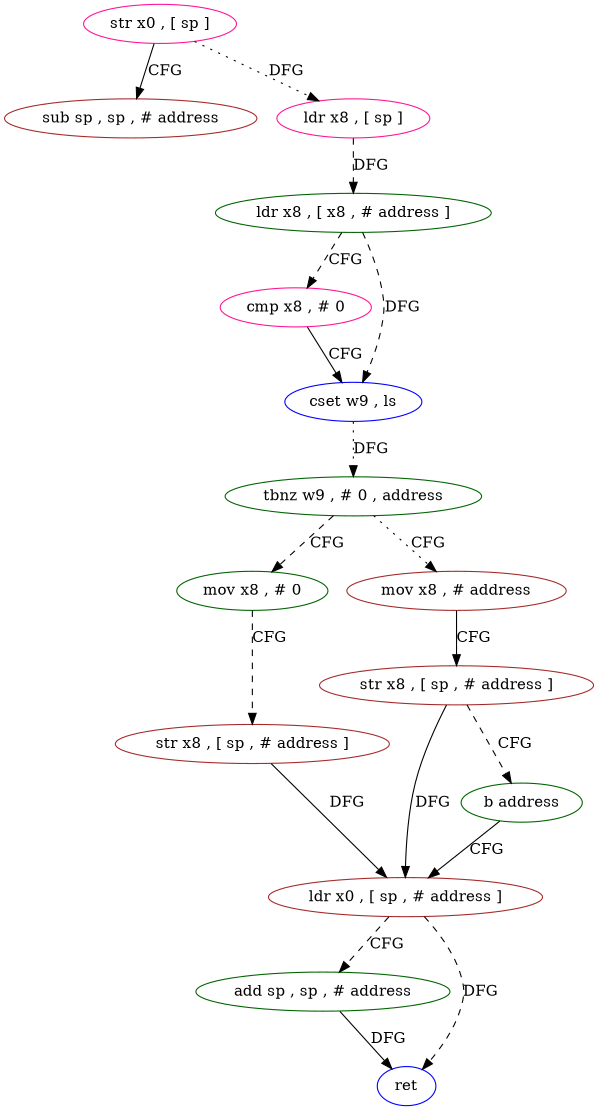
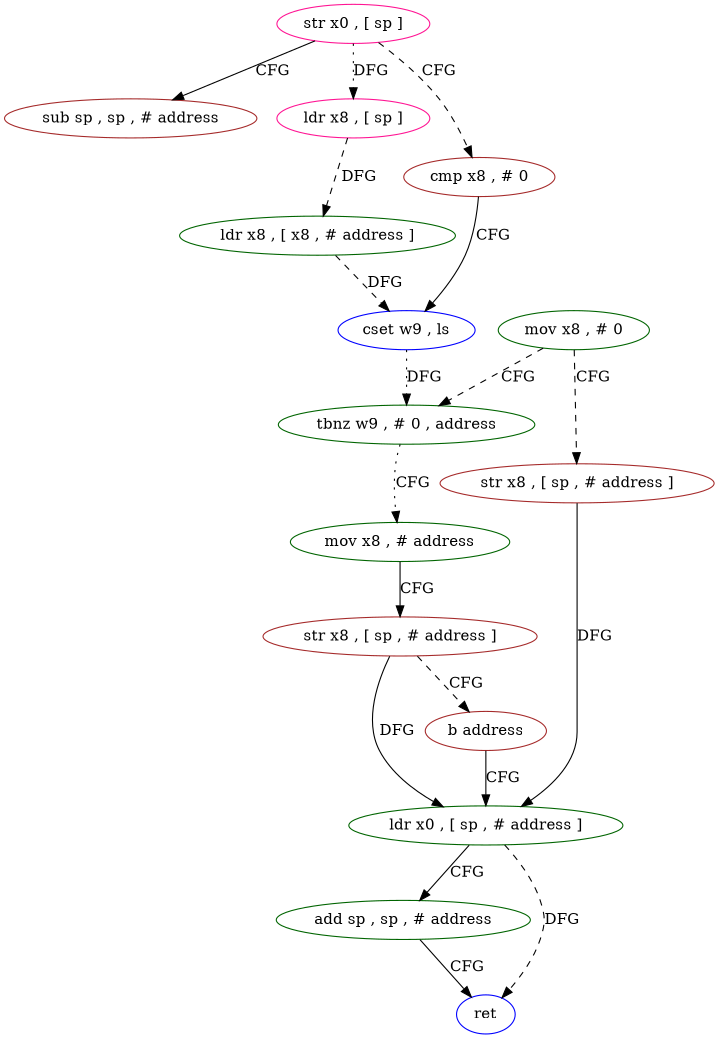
edge "ldr x8 , [ x8 , # address ]" -> "cmp x8 , # 0": now "str x0 , [ sp ]" -> "cmp x8 , # 0"
node "cmp x8 , # 0": color deeppink -> brown
edge "tbnz w9 , # 0 , address" -> "mov x8 , # 0": reversed
node "mov x8 , # address": color brown -> darkgreen
node "b address": color darkgreen -> brown
node "ldr x0 , [ sp , # address ]": color brown -> darkgreen
edge "ldr x0 , [ sp , # address ]" -> "add sp , sp , # address": style dashed -> solid
edge "add sp , sp , # address" -> "ret": label "DFG" -> "CFG"
